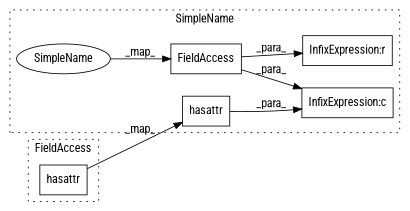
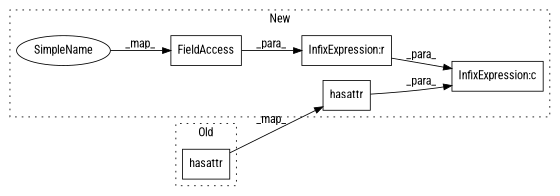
cluster "SimpleName": label "SimpleName" -> "New"
edge "FieldAccess" -> "InfixExpression:c": now "InfixExpression:r" -> "InfixExpression:c"
cluster "FieldAccess": label "FieldAccess" -> "Old"
